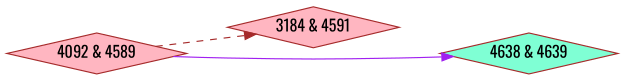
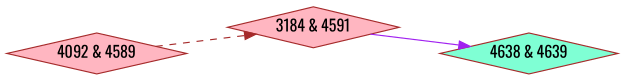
edge "4092 & 4589" -> "4638 & 4639": now "3184 & 4591" -> "4638 & 4639"
